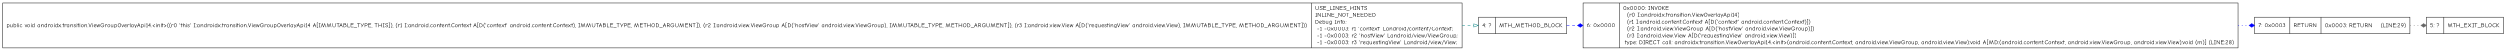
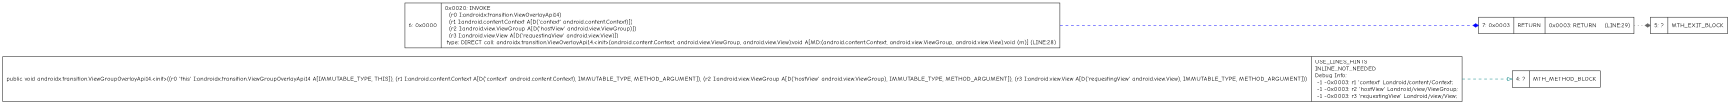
node "6: 0x0000": text "0x0000: INVOKE" -> "0x0020: INVOKE"
edge "4: ?" -> "6: 0x0000": removed
edge "6: 0x0000" -> "7: 0x0003": style dotted -> dashed
